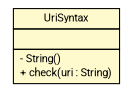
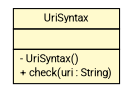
node "UriSyntax": text "- String()" -> "- UriSyntax()"
